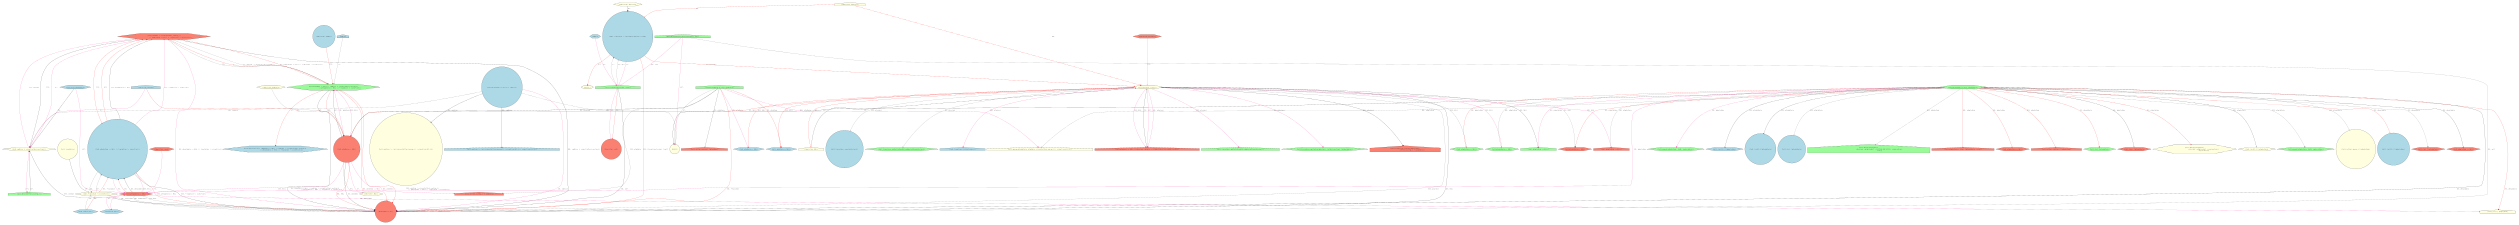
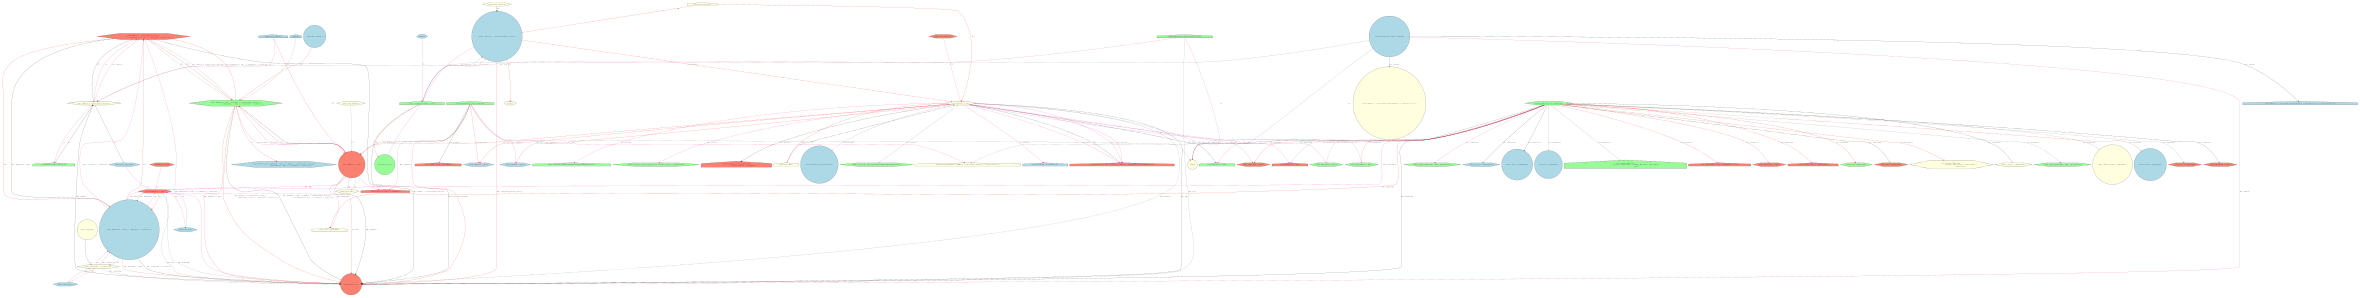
edge "(Identifier,pReplyData)" -> "(Call,cmdSize != sizeof(effect_config_t))": reversed
node "(Identifier,self)": fillcolor salmon -> palegreen
edge "(MethodParameterIn,void *pCmdData)" -> "(MethodReturn,int)": label "DDG: *replySize" -> "DDG: pCmdData"
